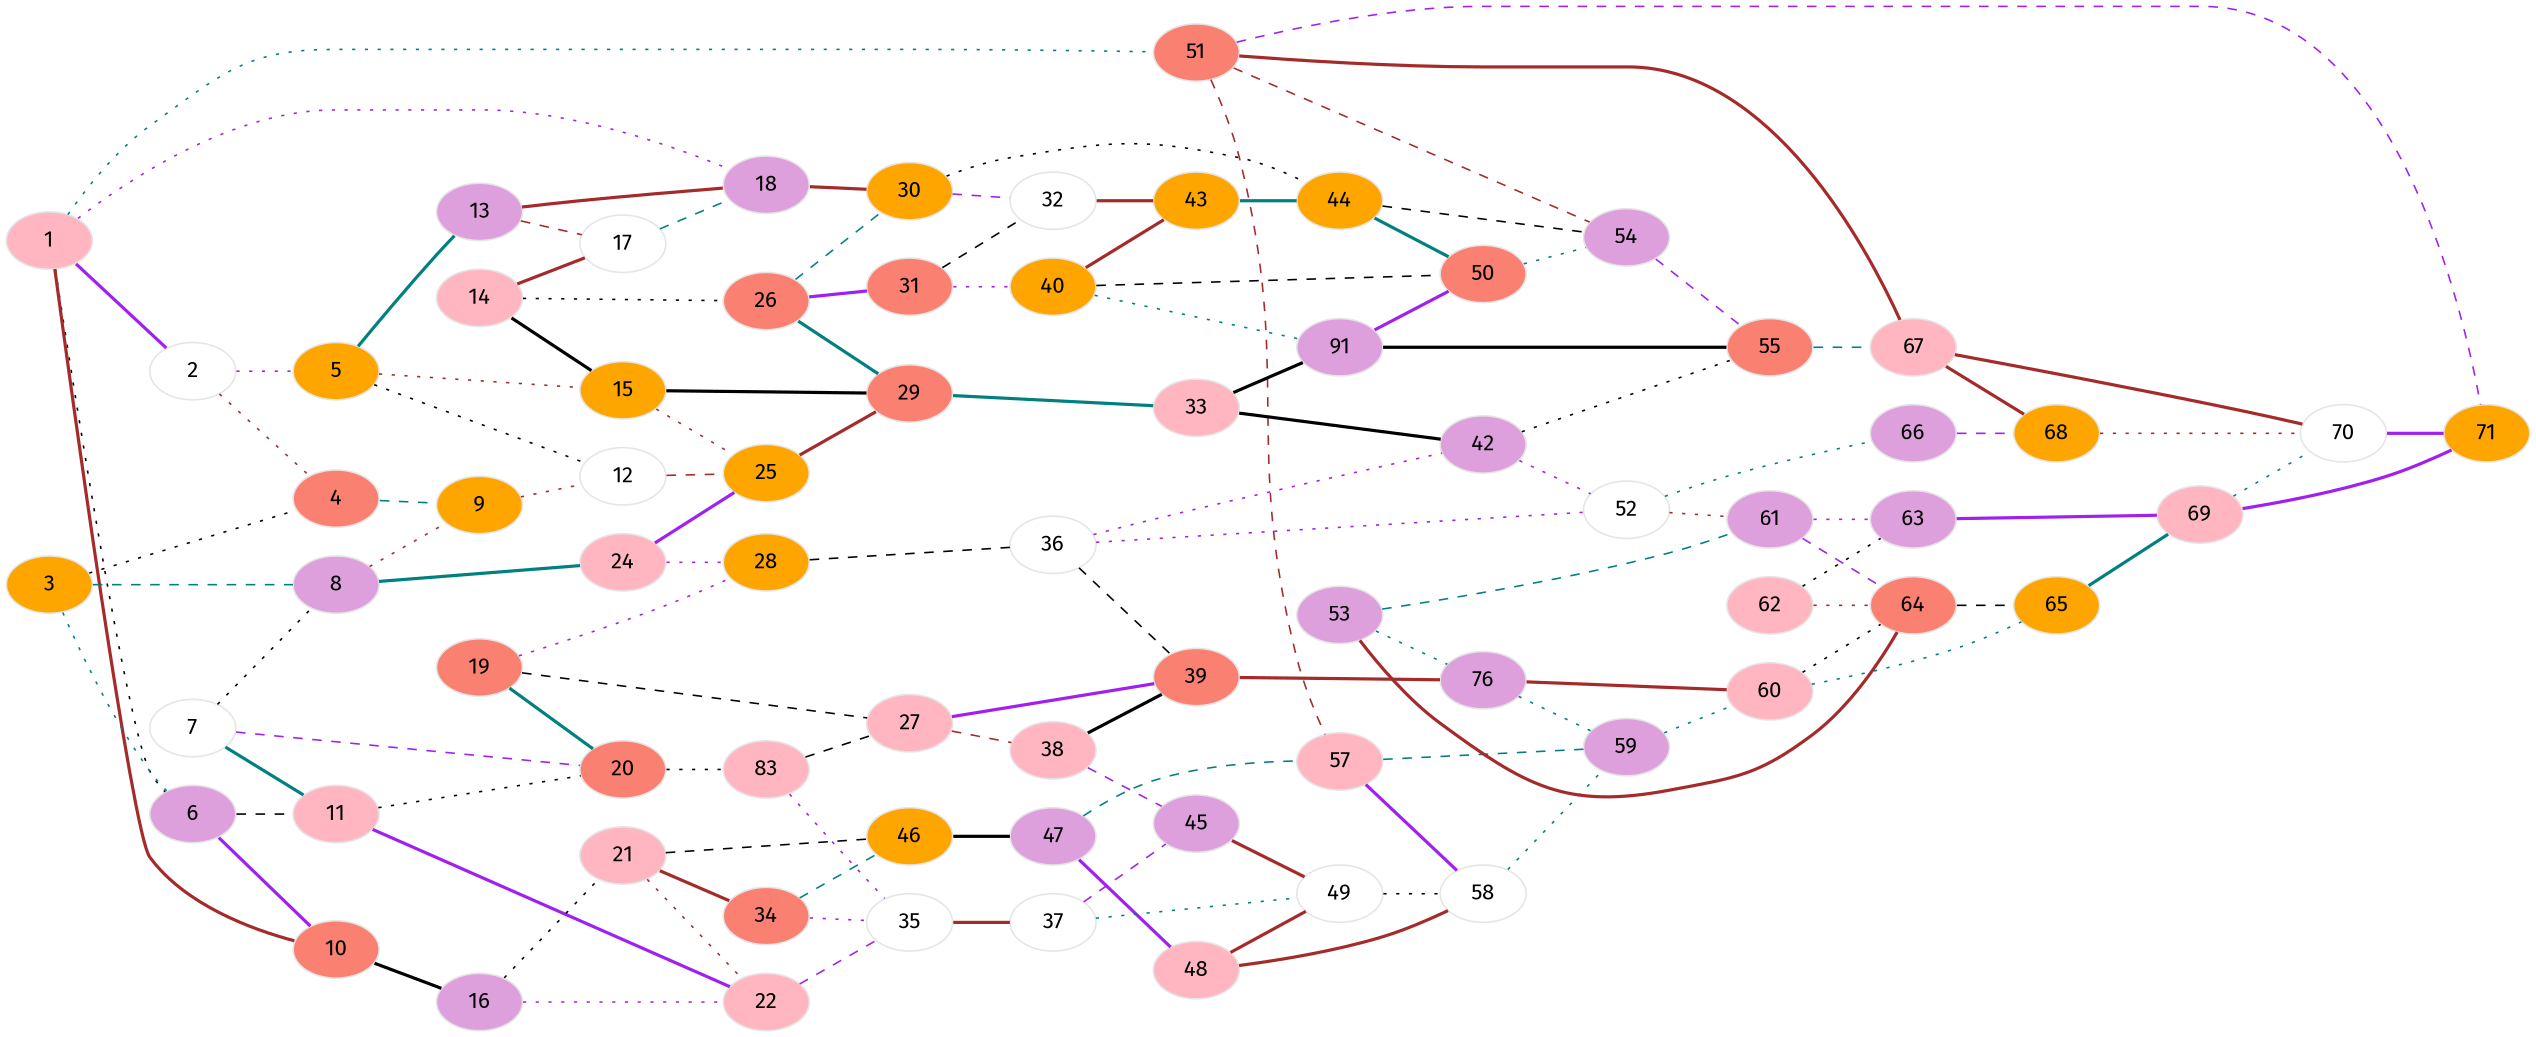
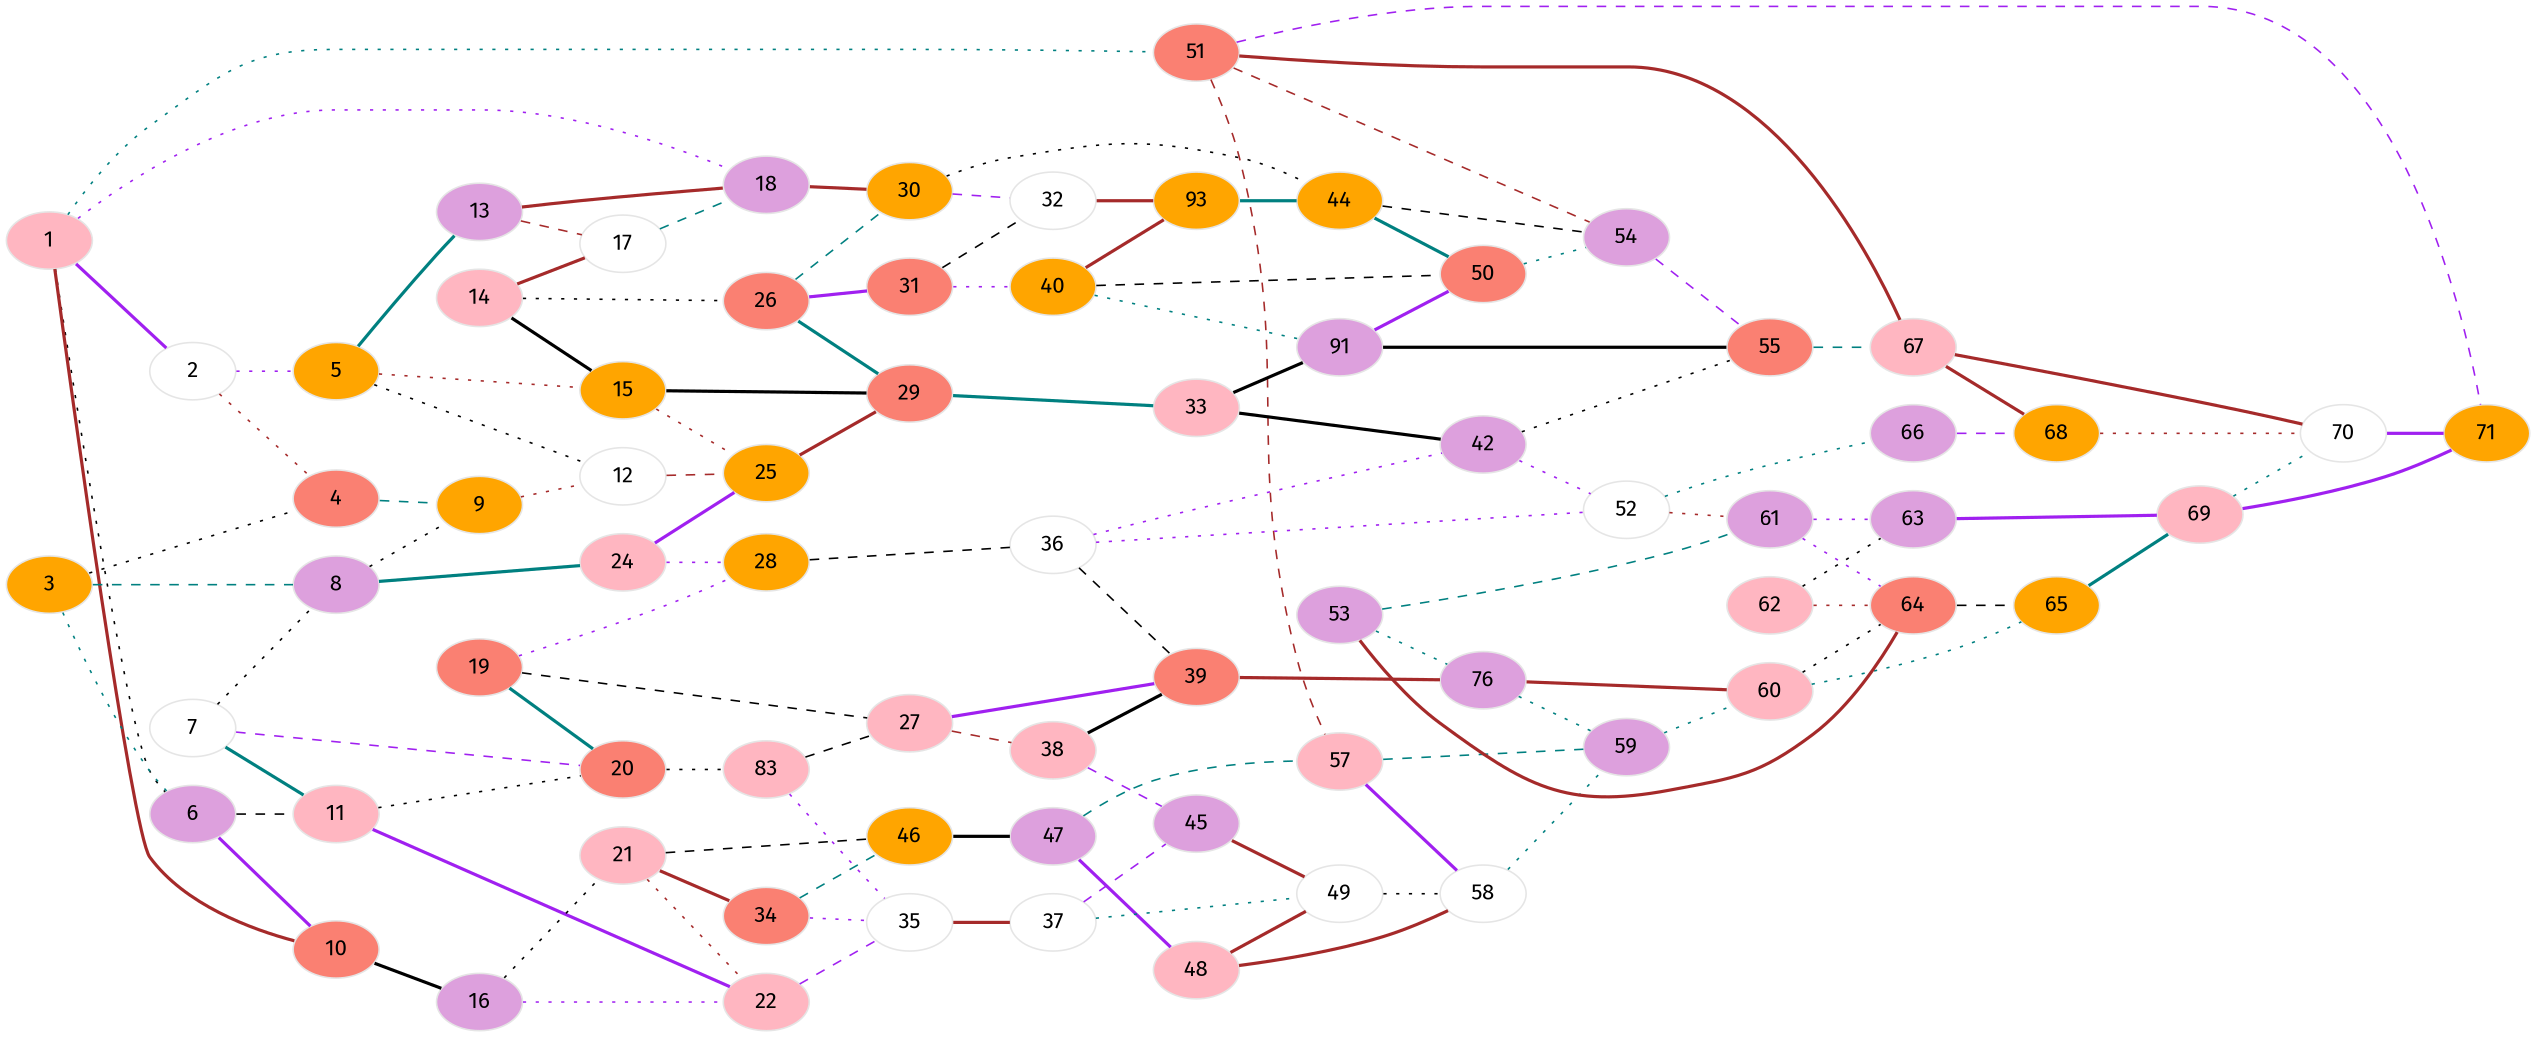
node "43": label "43" -> "93"
edge "9" -- "8": color brown -> black
edge "61" -- "64": style dashed -> dotted
